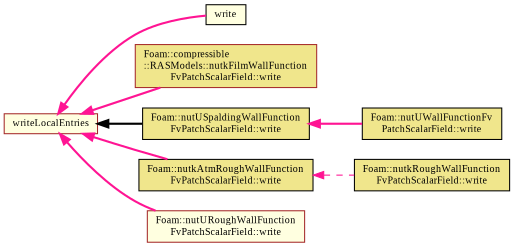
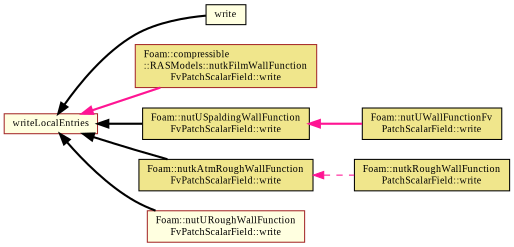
edge "write" -> "writeLocalEntries": color deeppink -> black
edge "Foam::nutkAtmRoughWallFunction FvPatchScalarField::write" -> "writeLocalEntries": color deeppink -> black
node "Foam::nutkRoughWallFunction FvPatchScalarField::write": label "Foam::nutkRoughWallFunction FvPatchScalarField::write" -> "Foam::nutkRoughWallFunction PatchScalarField::write"
edge "Foam::nutURoughWallFunction FvPatchScalarField::write" -> "writeLocalEntries": color deeppink -> black
